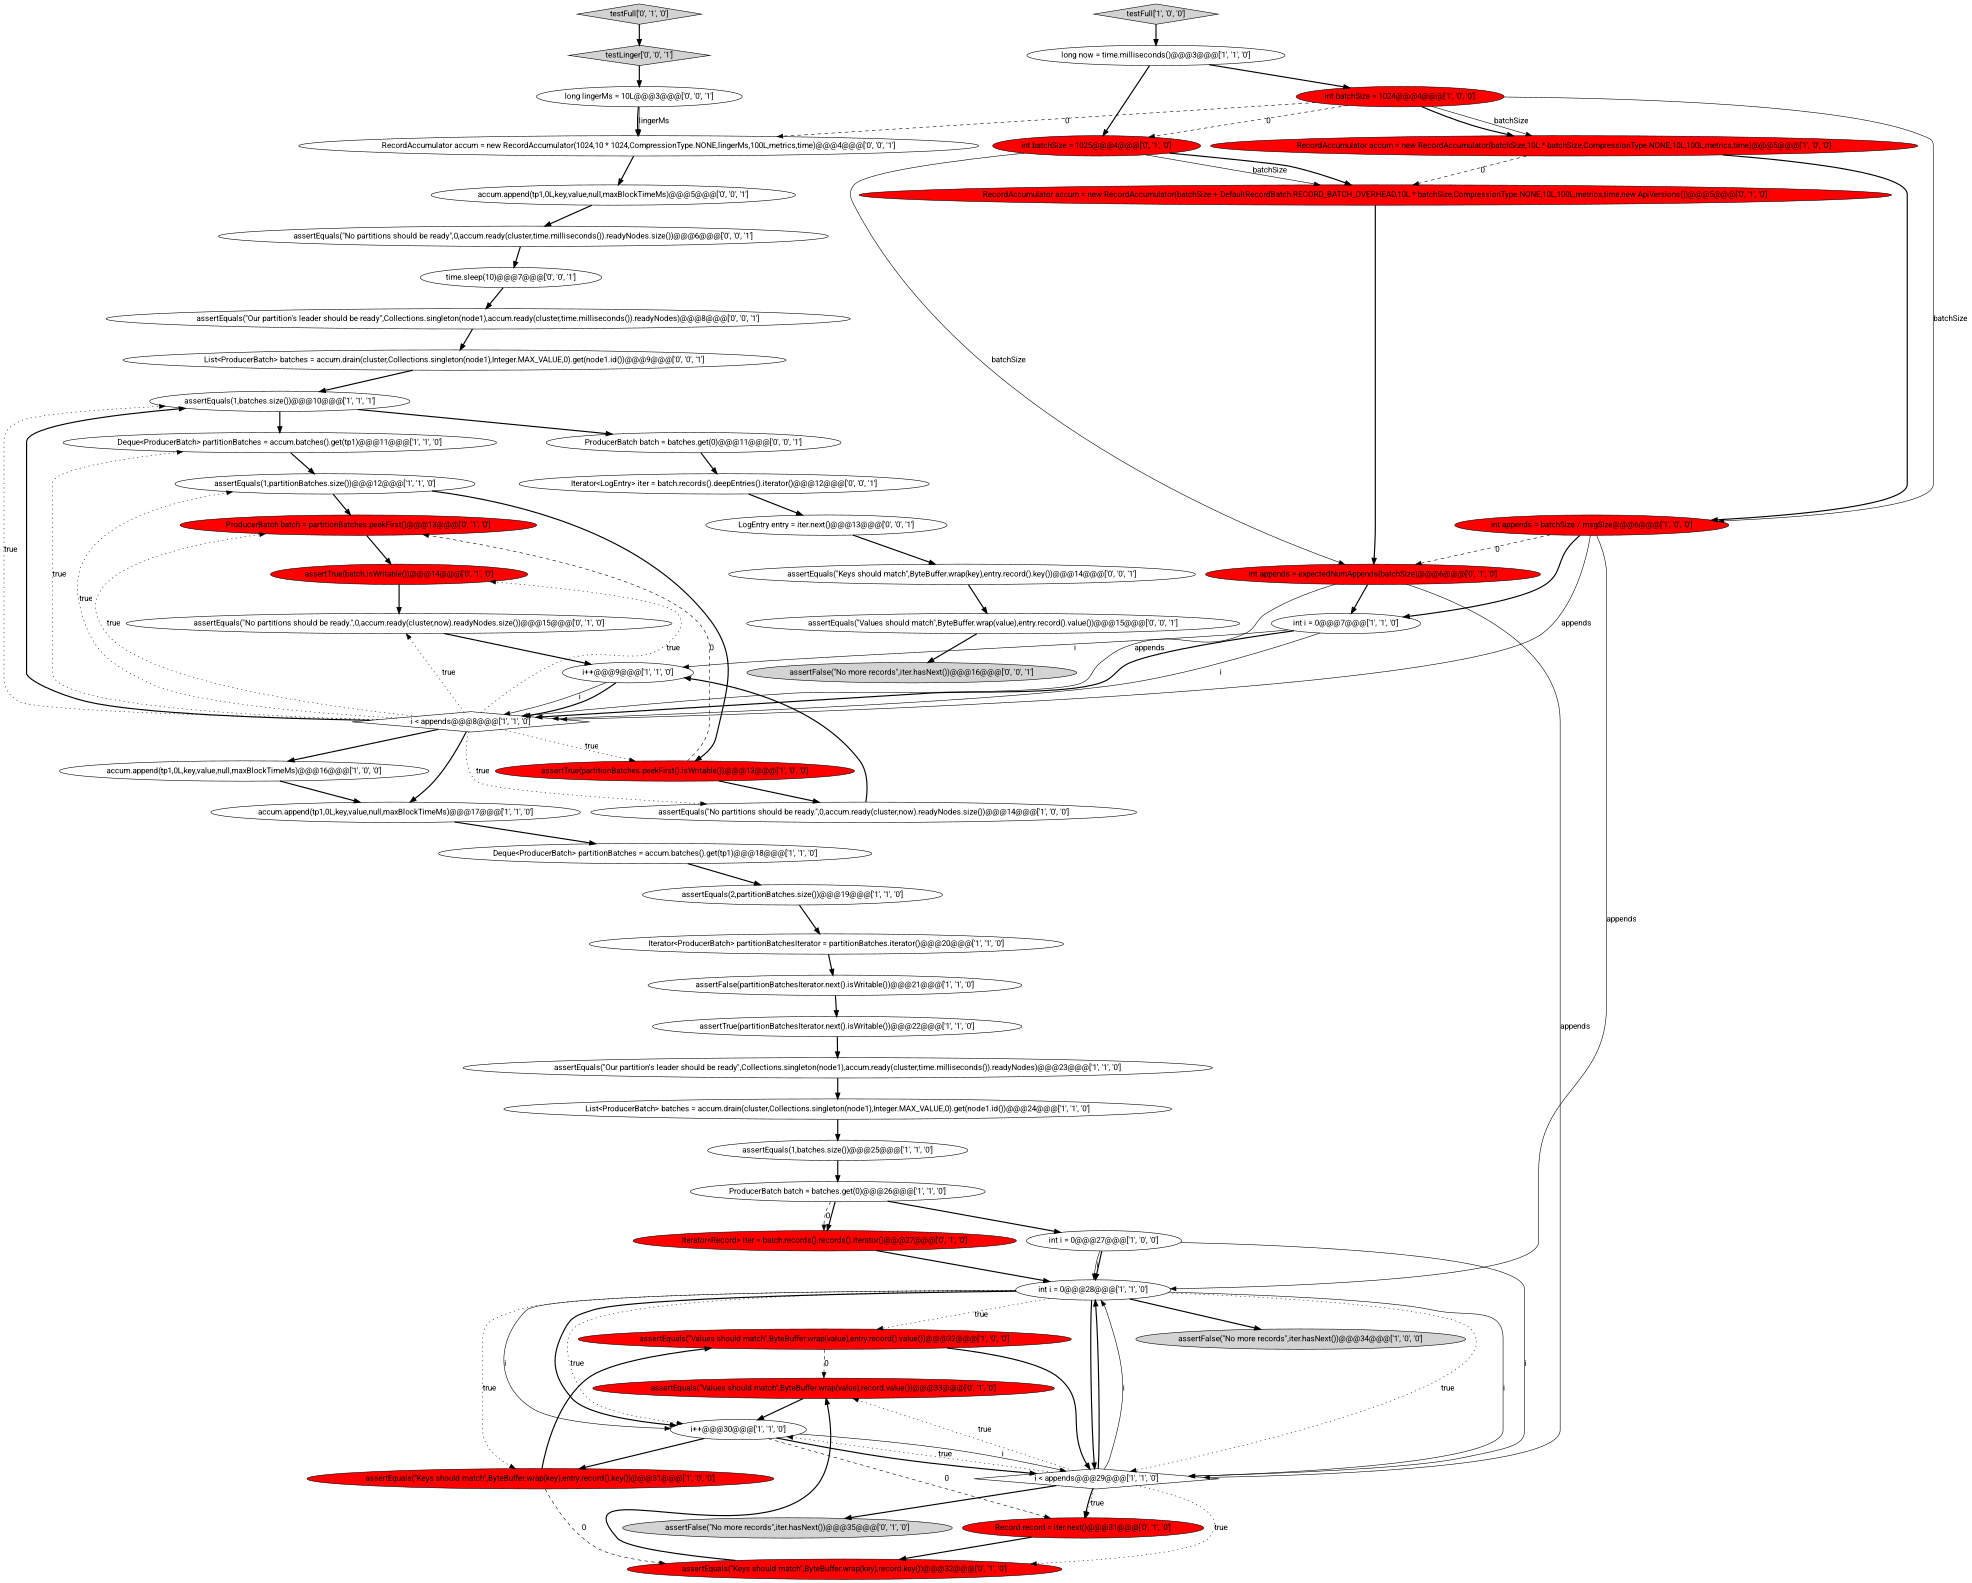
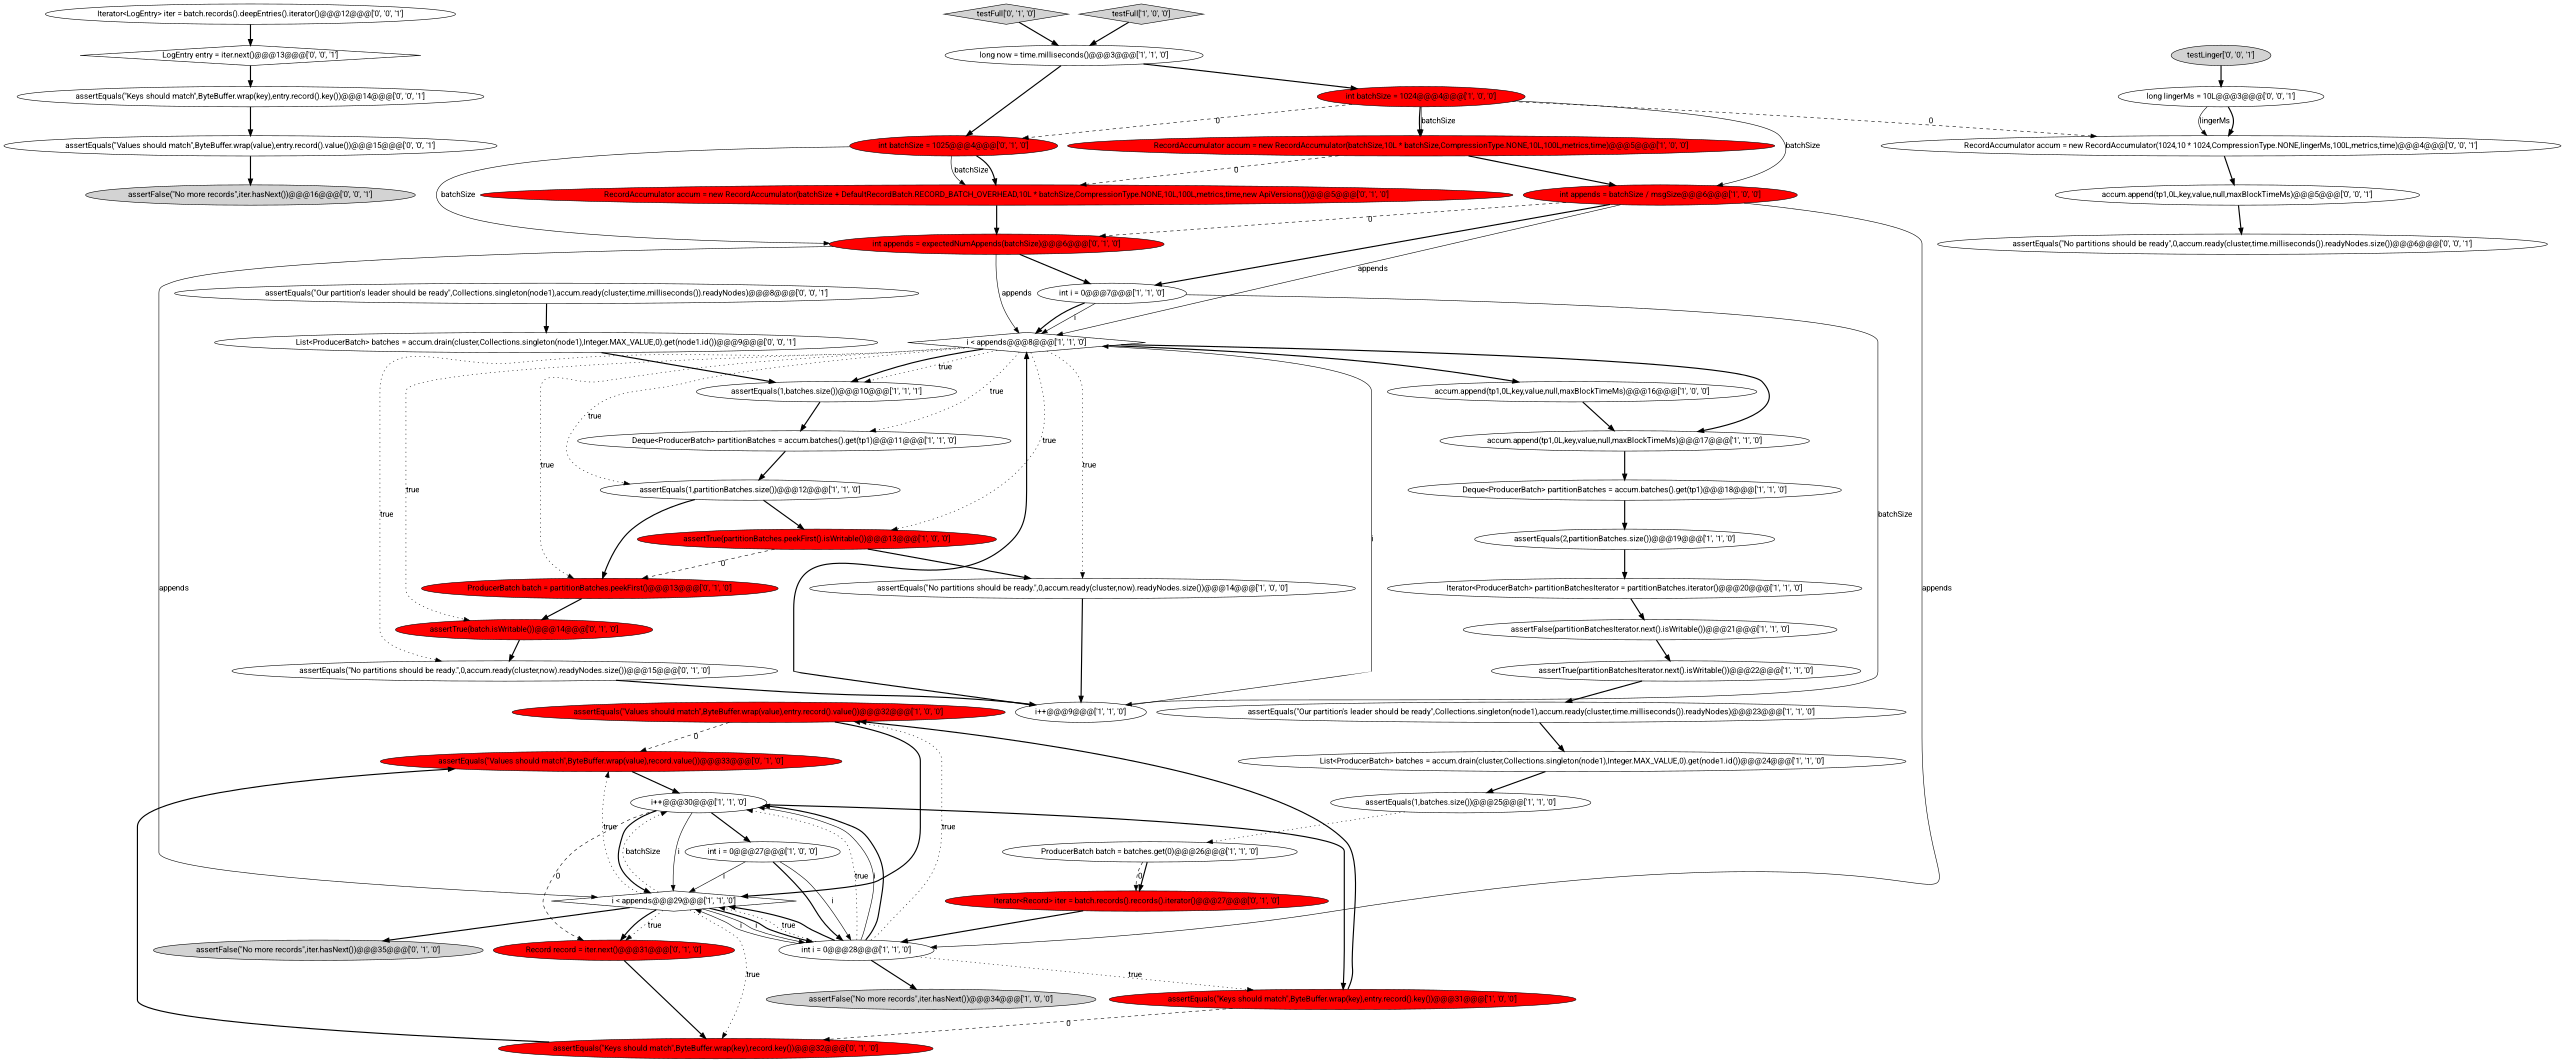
edge "testFull['0', '1', '0']" -> "testLinger['0', '0', '1']": now "testFull['0', '1', '0']" -> "long now = time.milliseconds()@@@3@@@['1', '1', '0']"
node "testLinger['0', '0', '1']": shape diamond -> ellipse
node "time.sleep(10)@@@7@@@['0', '0', '1']": removed
node "ProducerBatch batch = batches.get(0)@@@11@@@['0', '0', '1']": removed
node "LogEntry entry = iter.next()@@@13@@@['0', '0', '1']": shape ellipse -> diamond
edge "int i = 0@@@7@@@['1', '1', '0']" -> "i++@@@9@@@['1', '1', '0']": label "i" -> "batchSize"
edge "assertEquals(1,batches.size())@@@25@@@['1', '1', '0']" -> "ProducerBatch batch = batches.get(0)@@@26@@@['1', '1', '0']": style bold -> dotted
edge "ProducerBatch batch = batches.get(0)@@@26@@@['1', '1', '0']" -> "int i = 0@@@27@@@['1', '0', '0']": now "i++@@@30@@@['1', '1', '0']" -> "int i = 0@@@27@@@['1', '0', '0']"
edge "i < appends@@@29@@@['1', '1', '0']" -> "i++@@@30@@@['1', '1', '0']": label "true" -> "batchSize"
